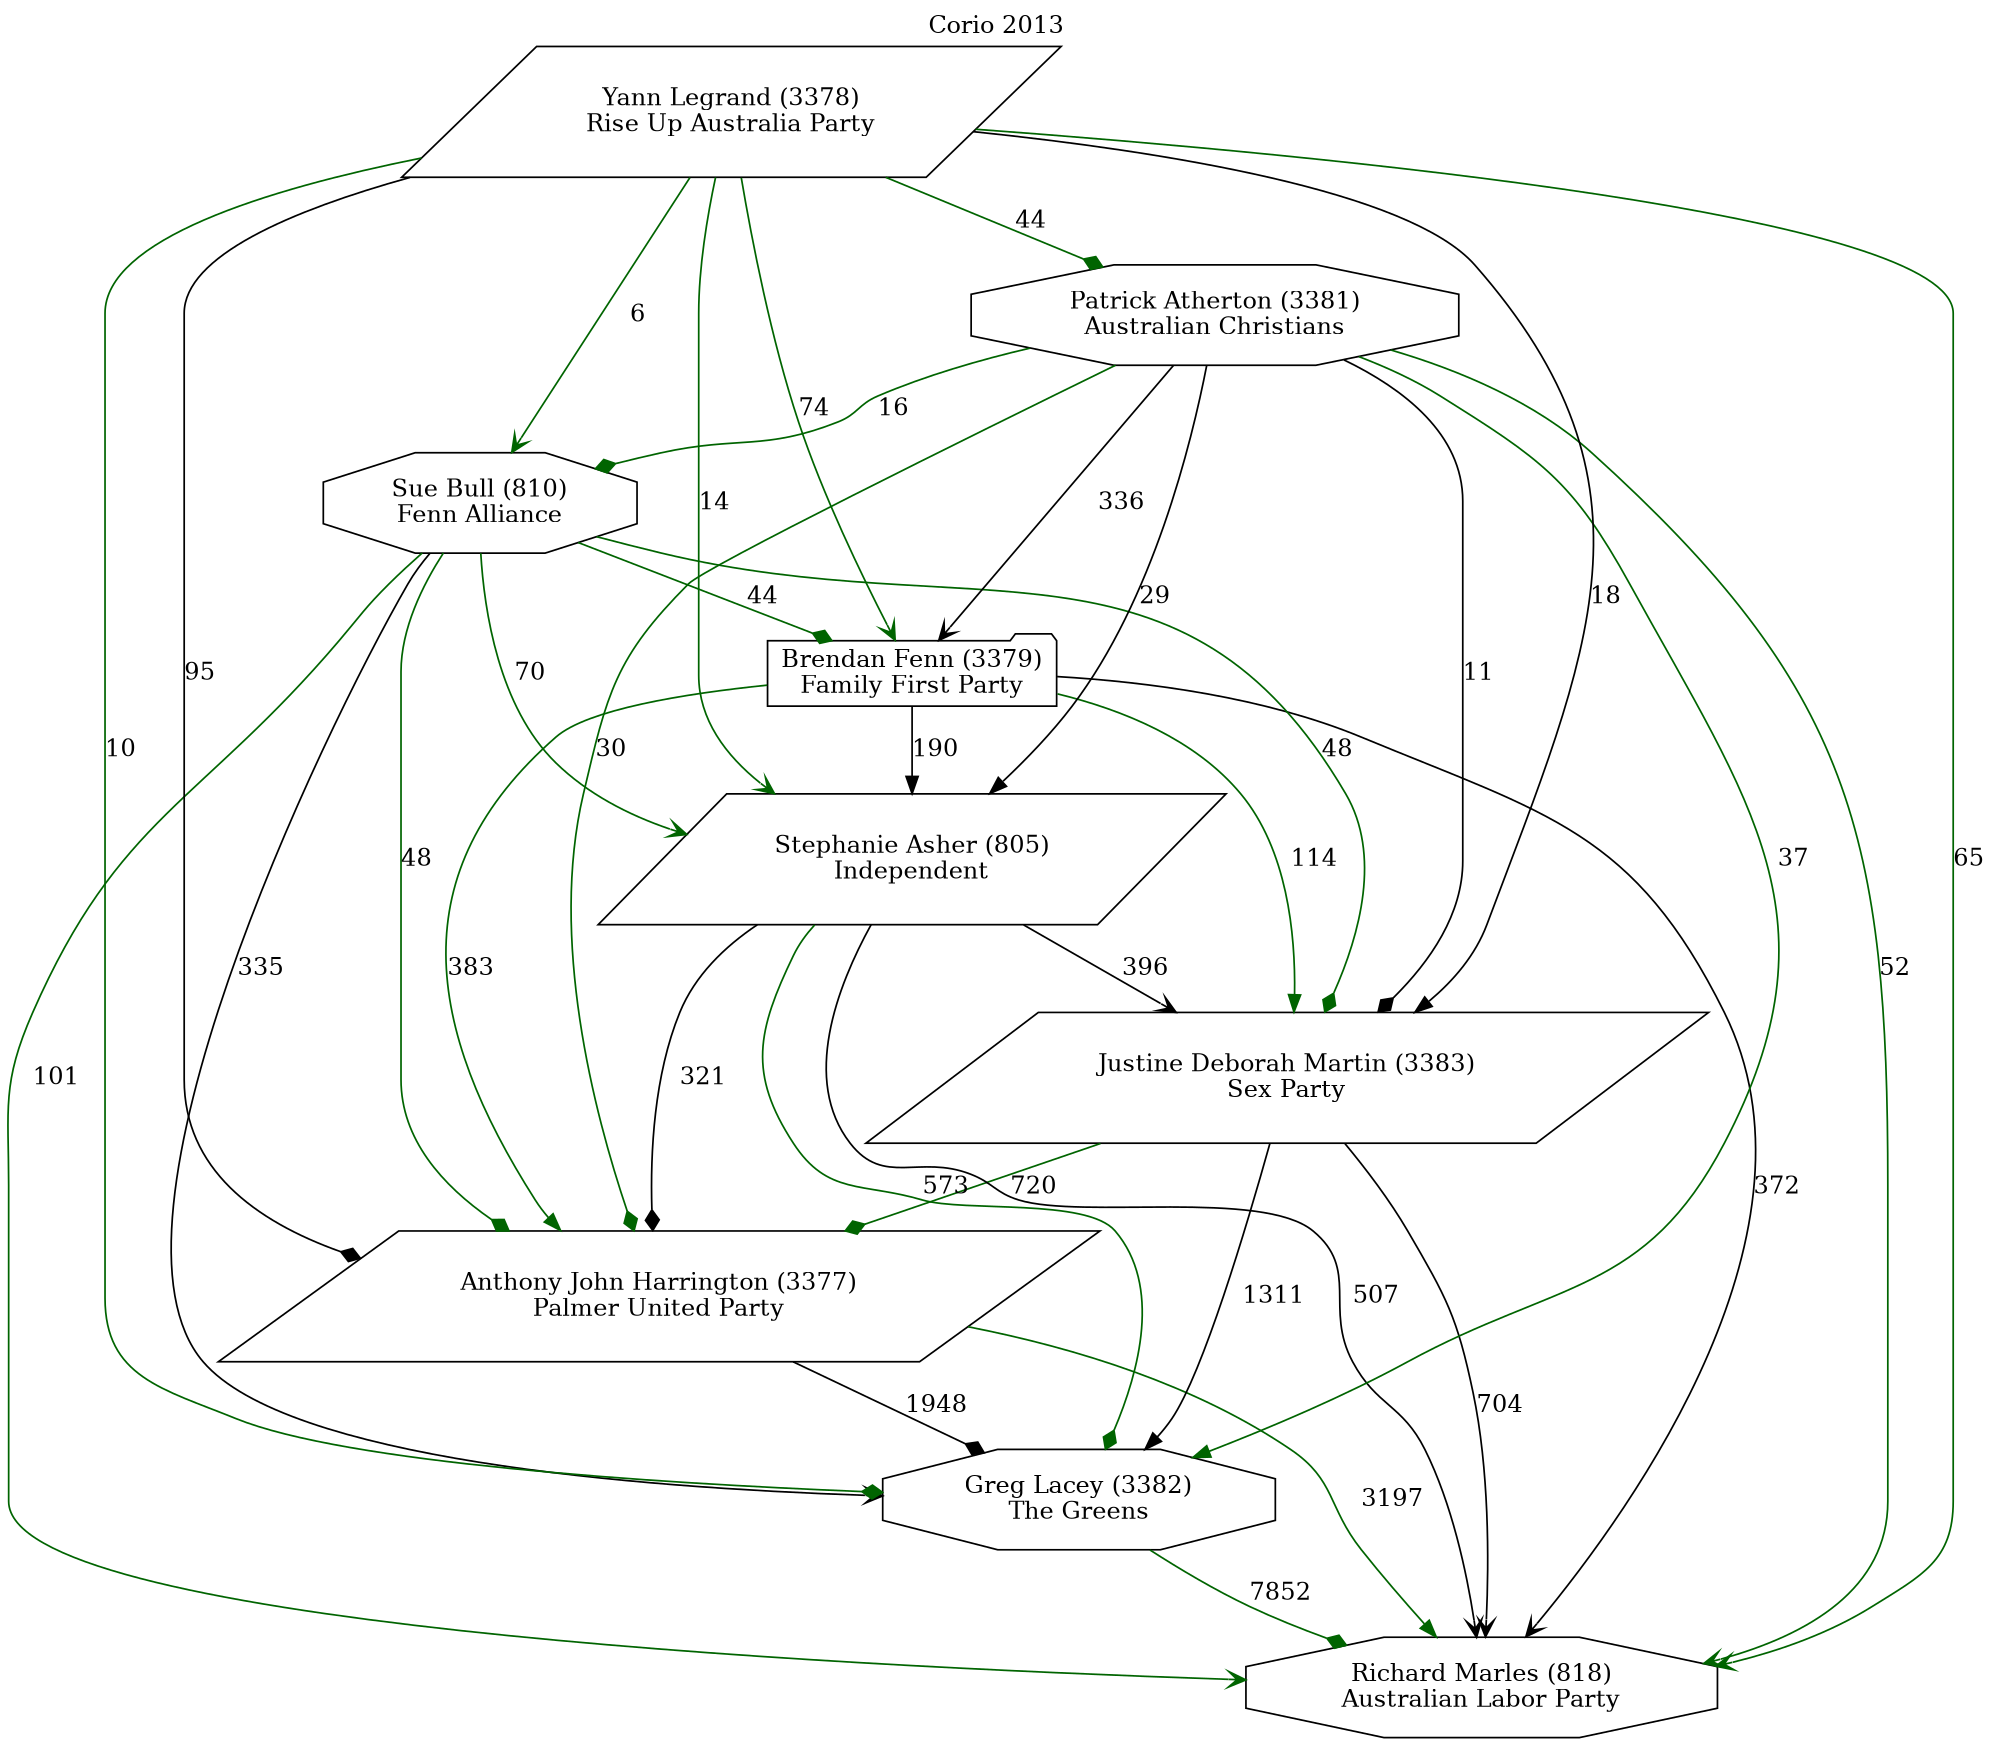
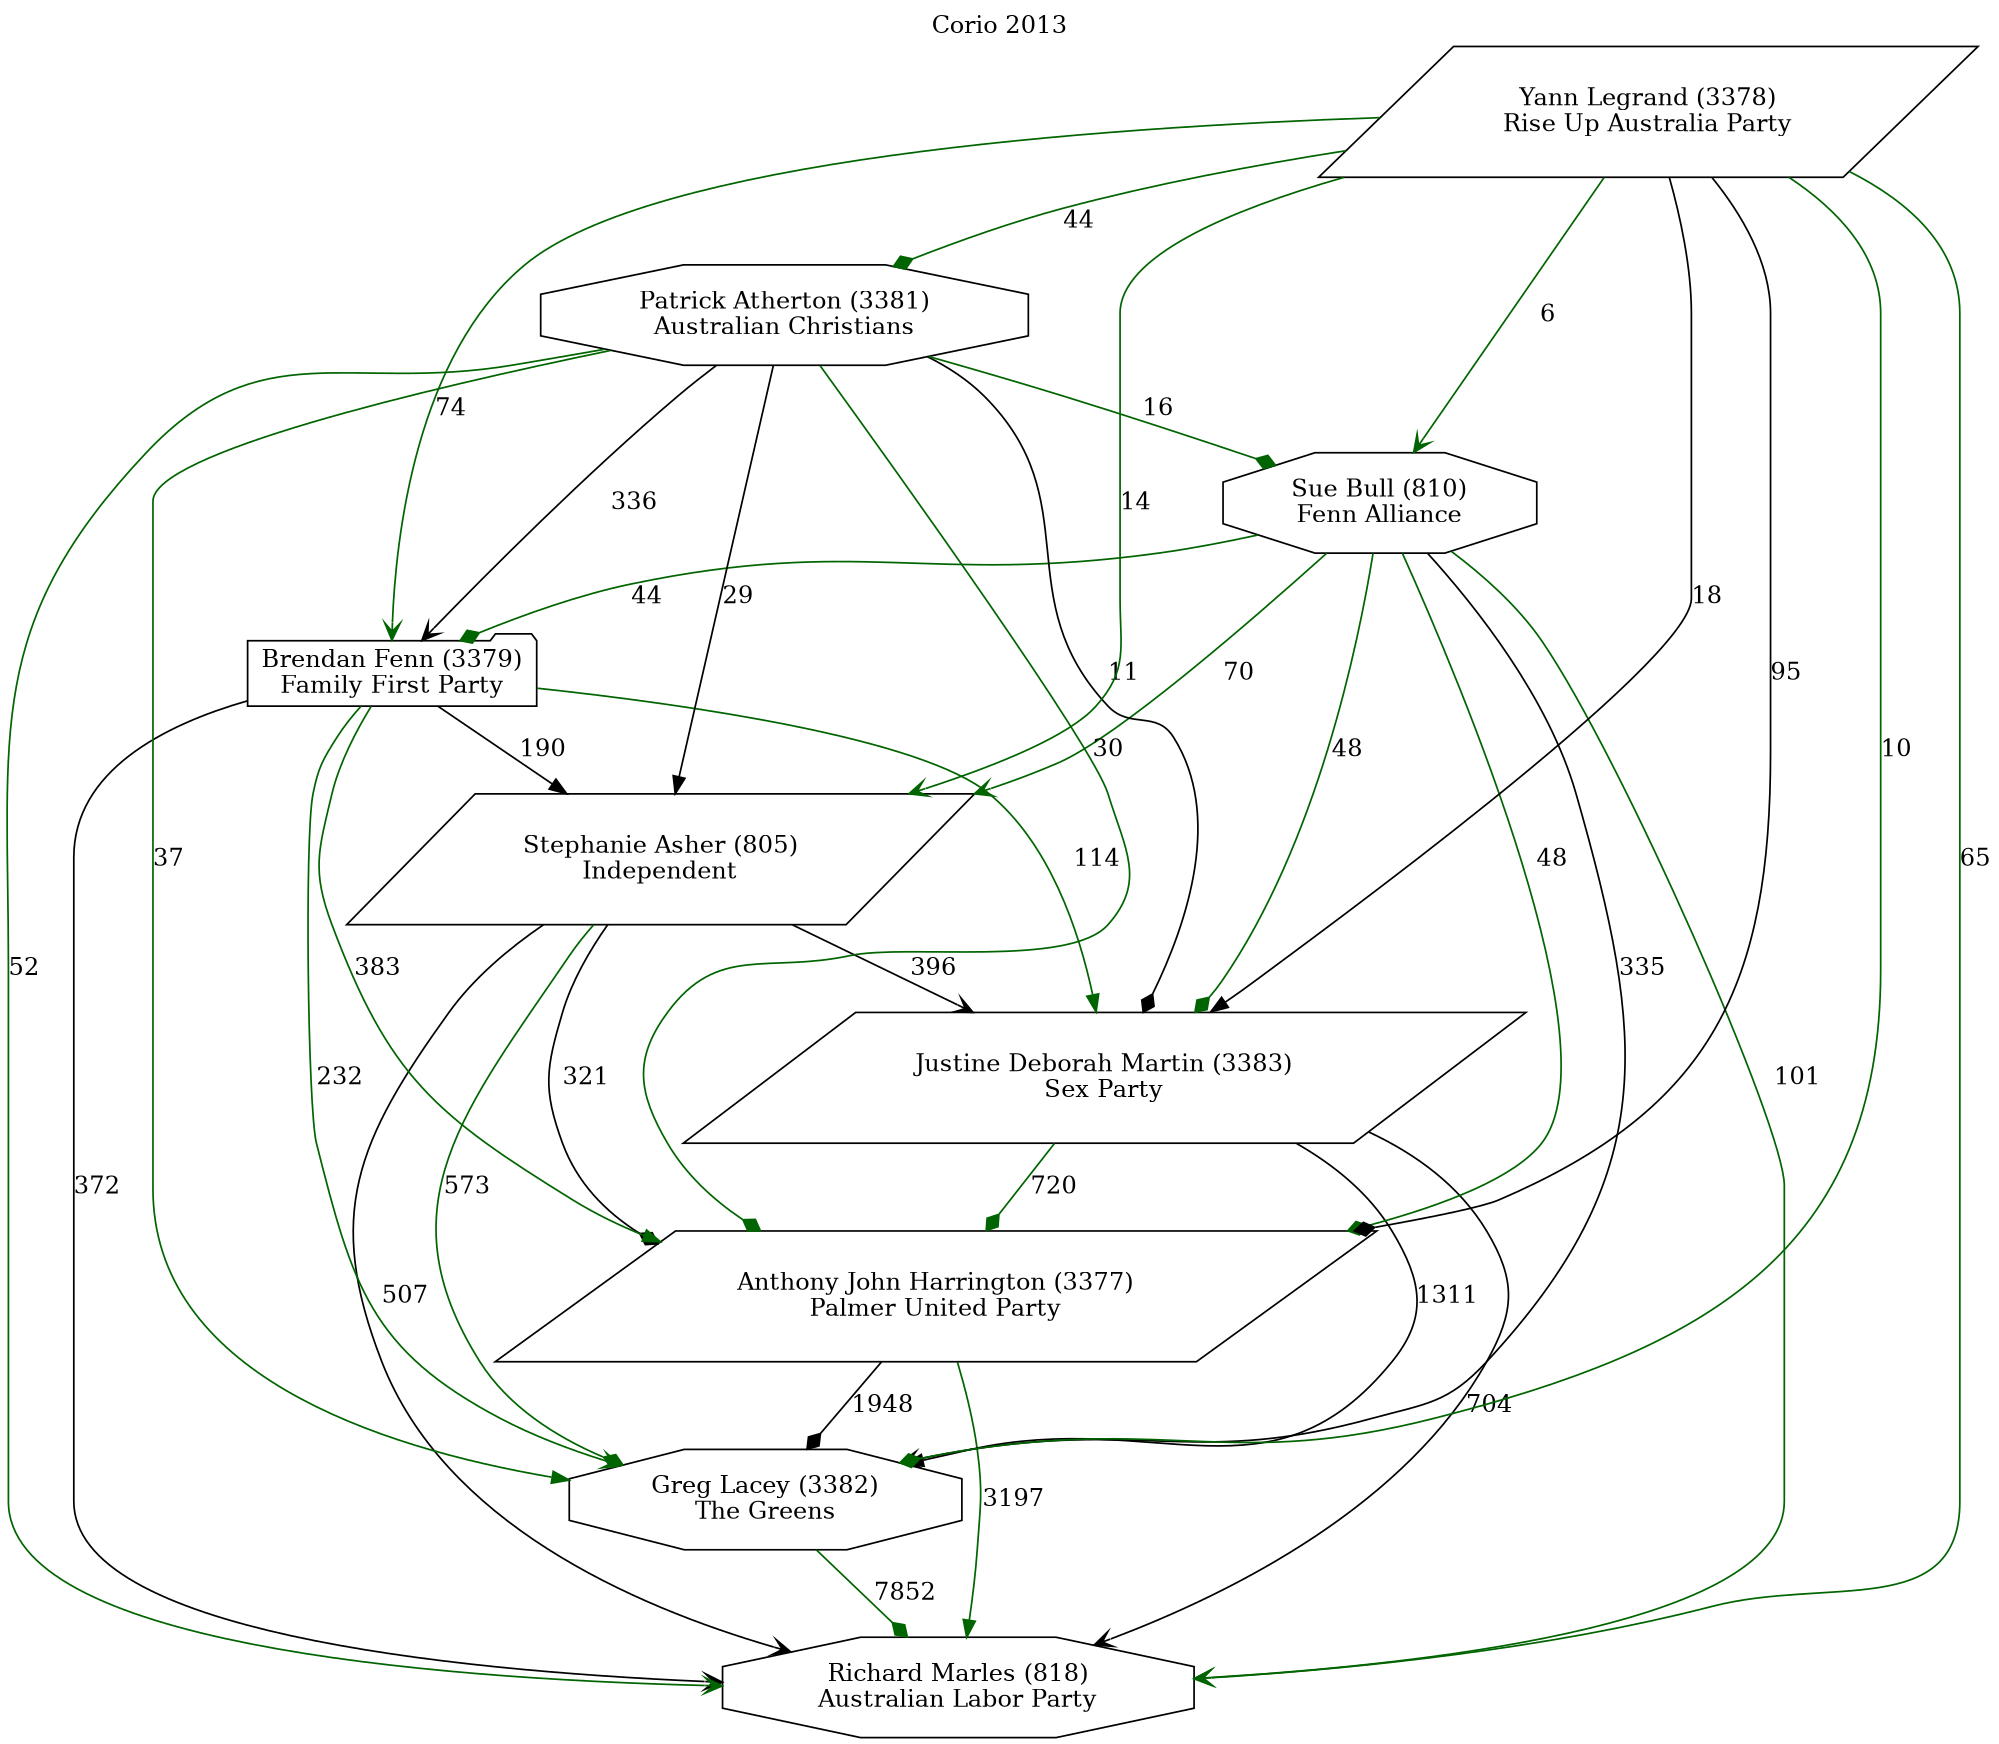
edge "Brendan Fenn (3379) Family First Party" -> "Greg Lacey (3382) The Greens": added, label "232"
